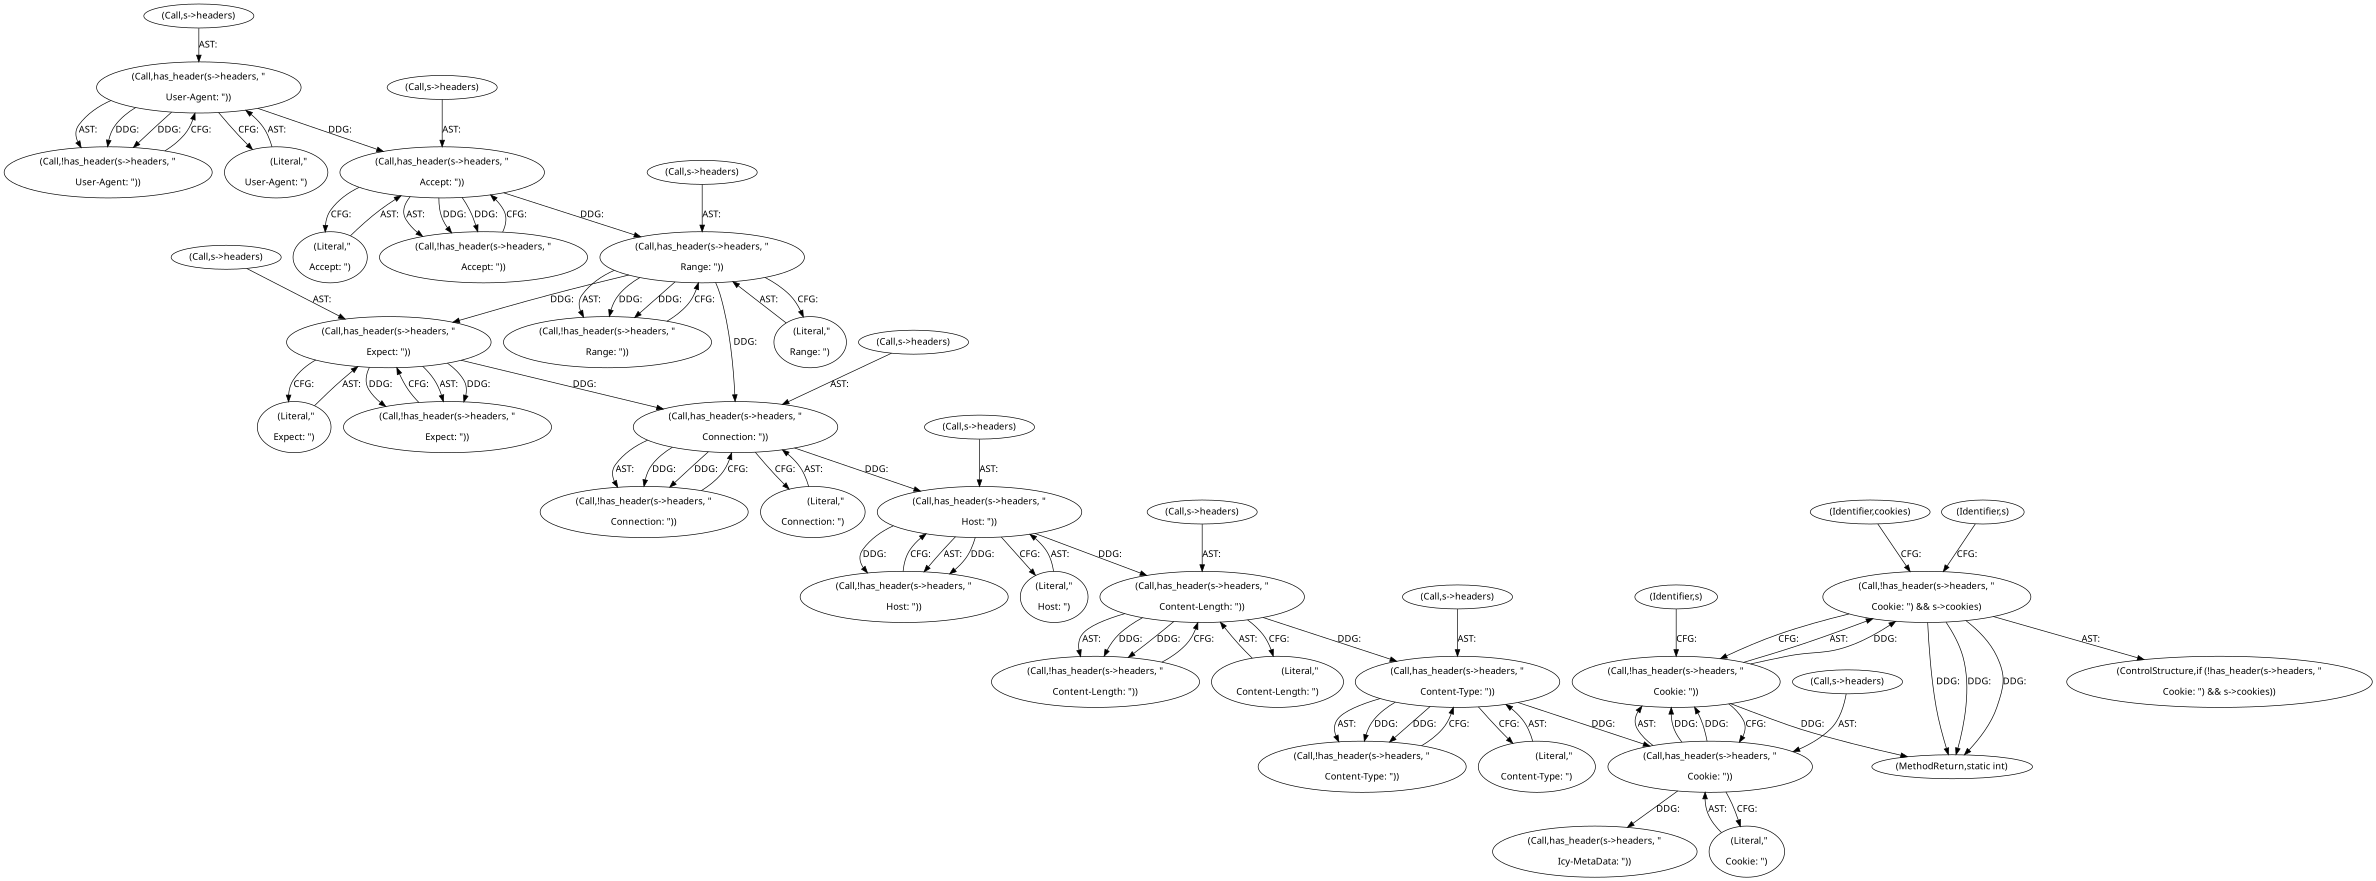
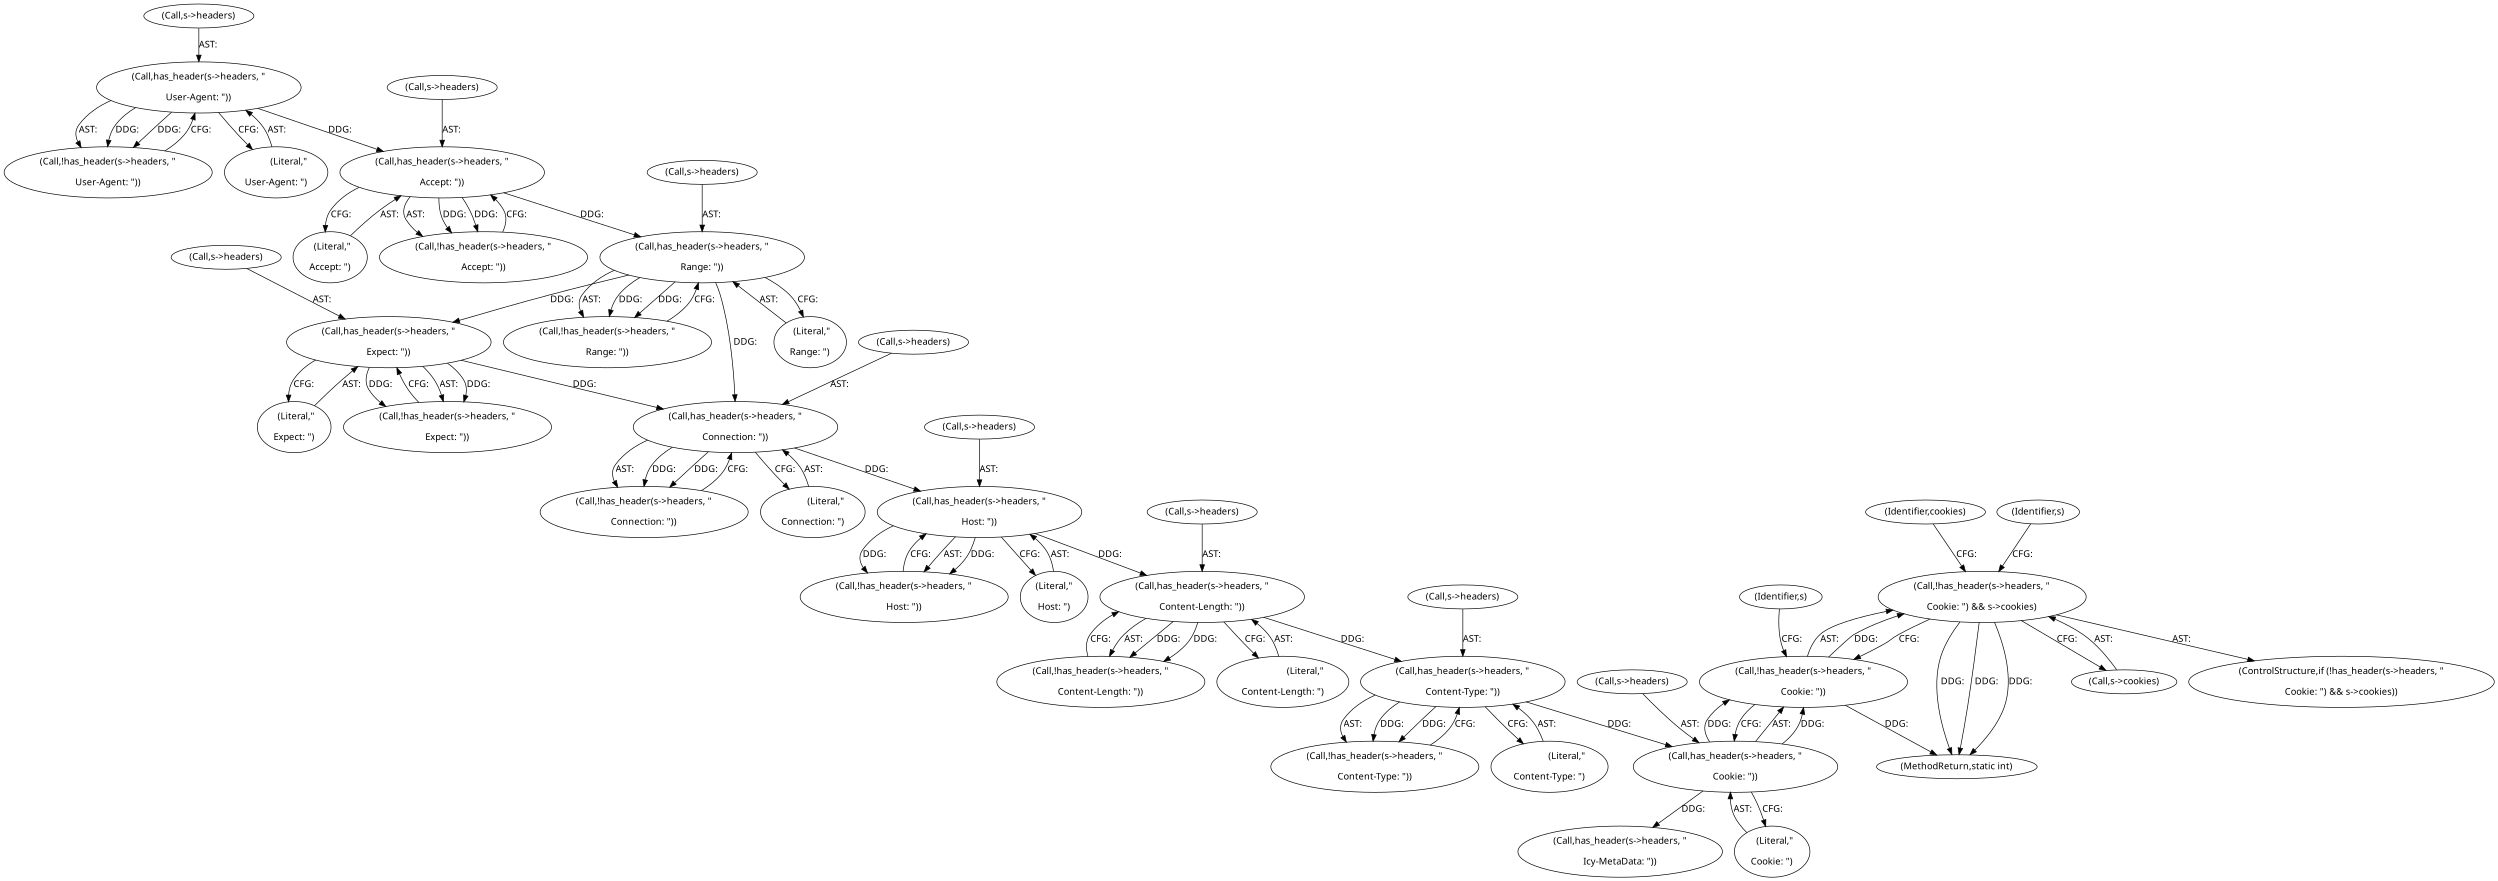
node "(Call,s->cookies)": added
